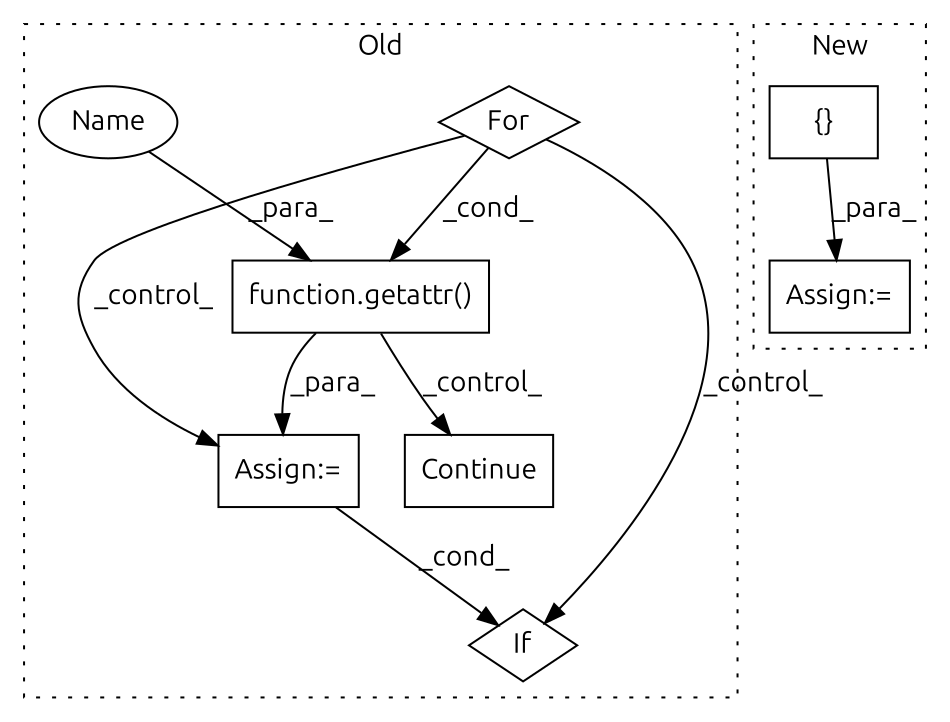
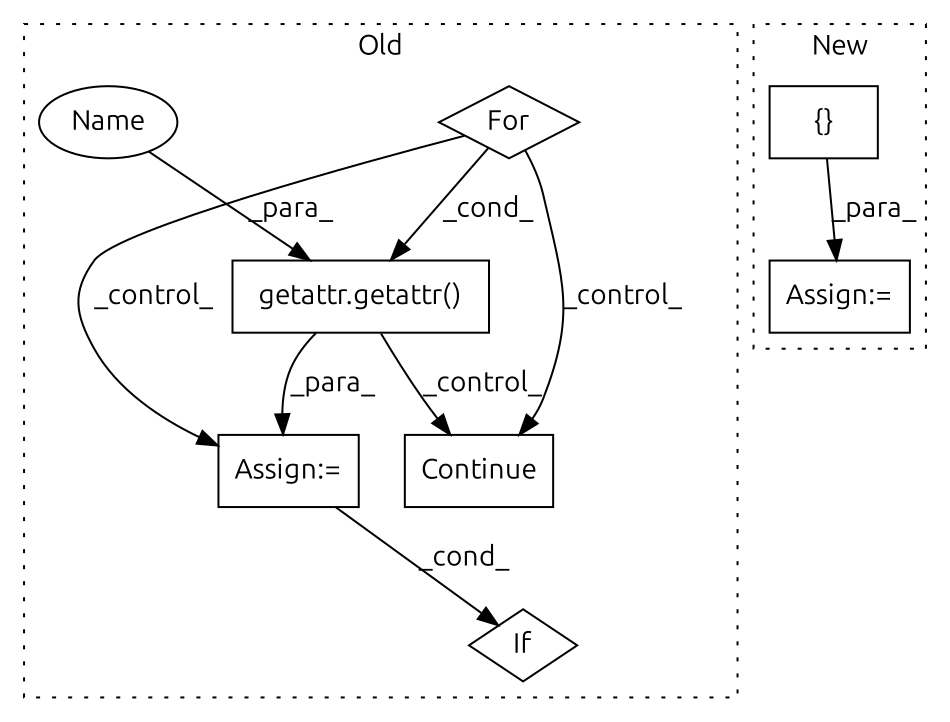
node "function.getattr()": label "function.getattr()" -> "getattr.getattr()"
edge "For" -> "If": now "For" -> "Continue"
